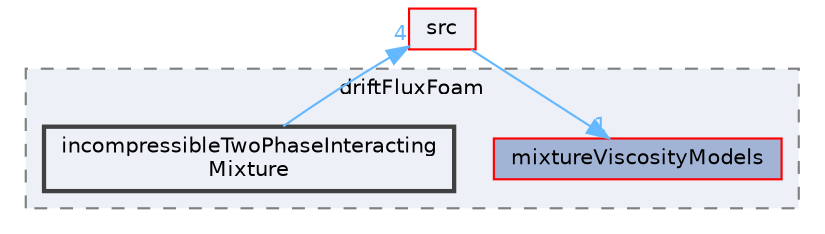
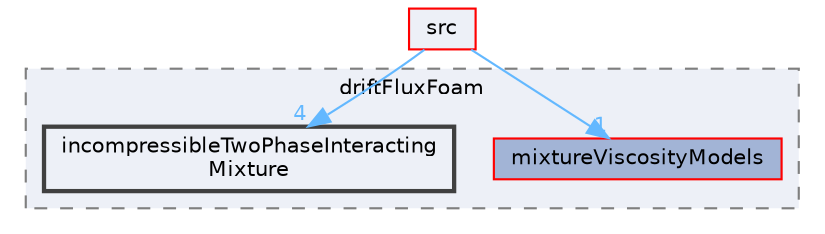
edge "incompressibleTwoPhaseInteracting Mixture" -> "src": reversed
